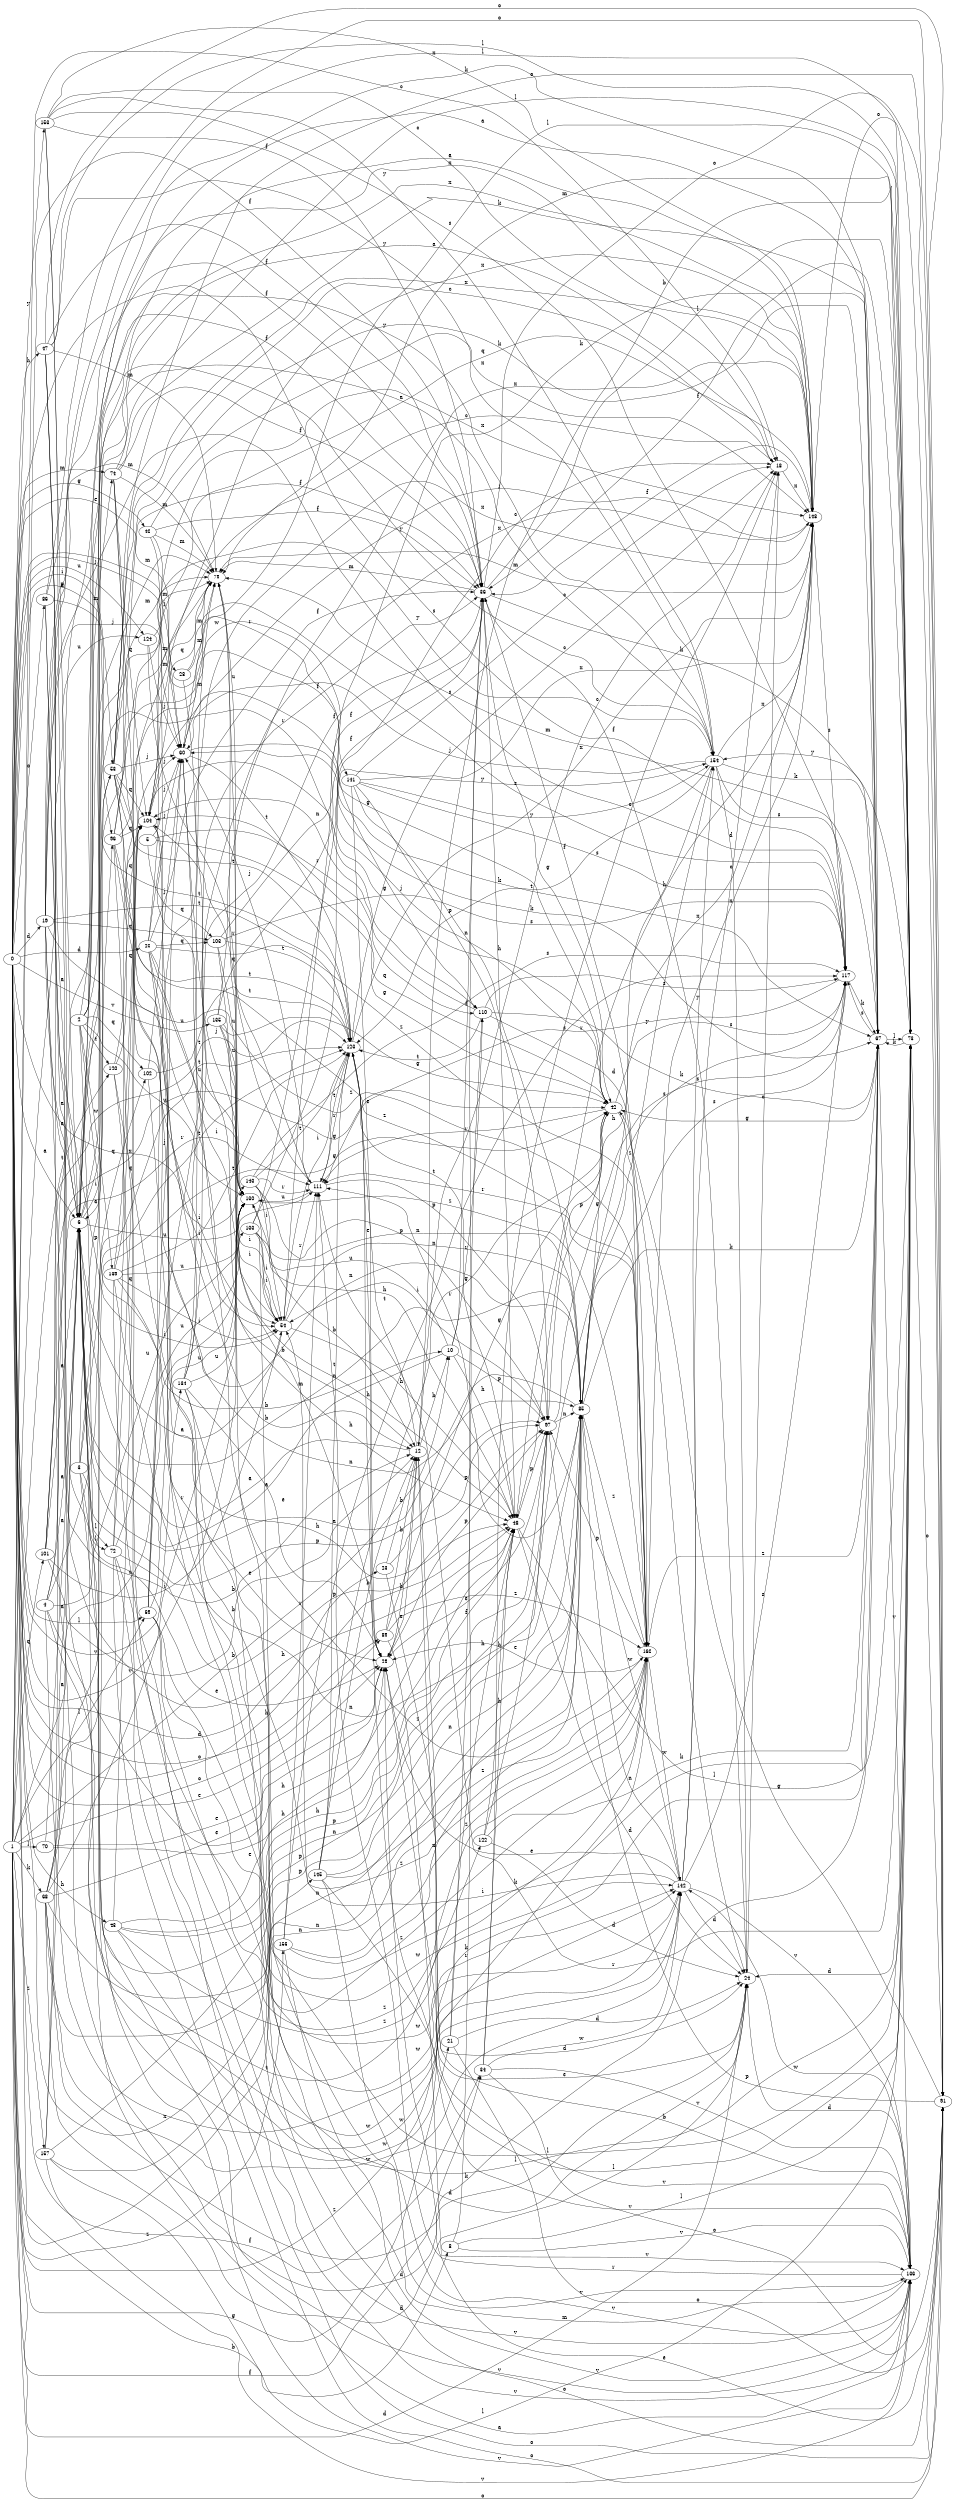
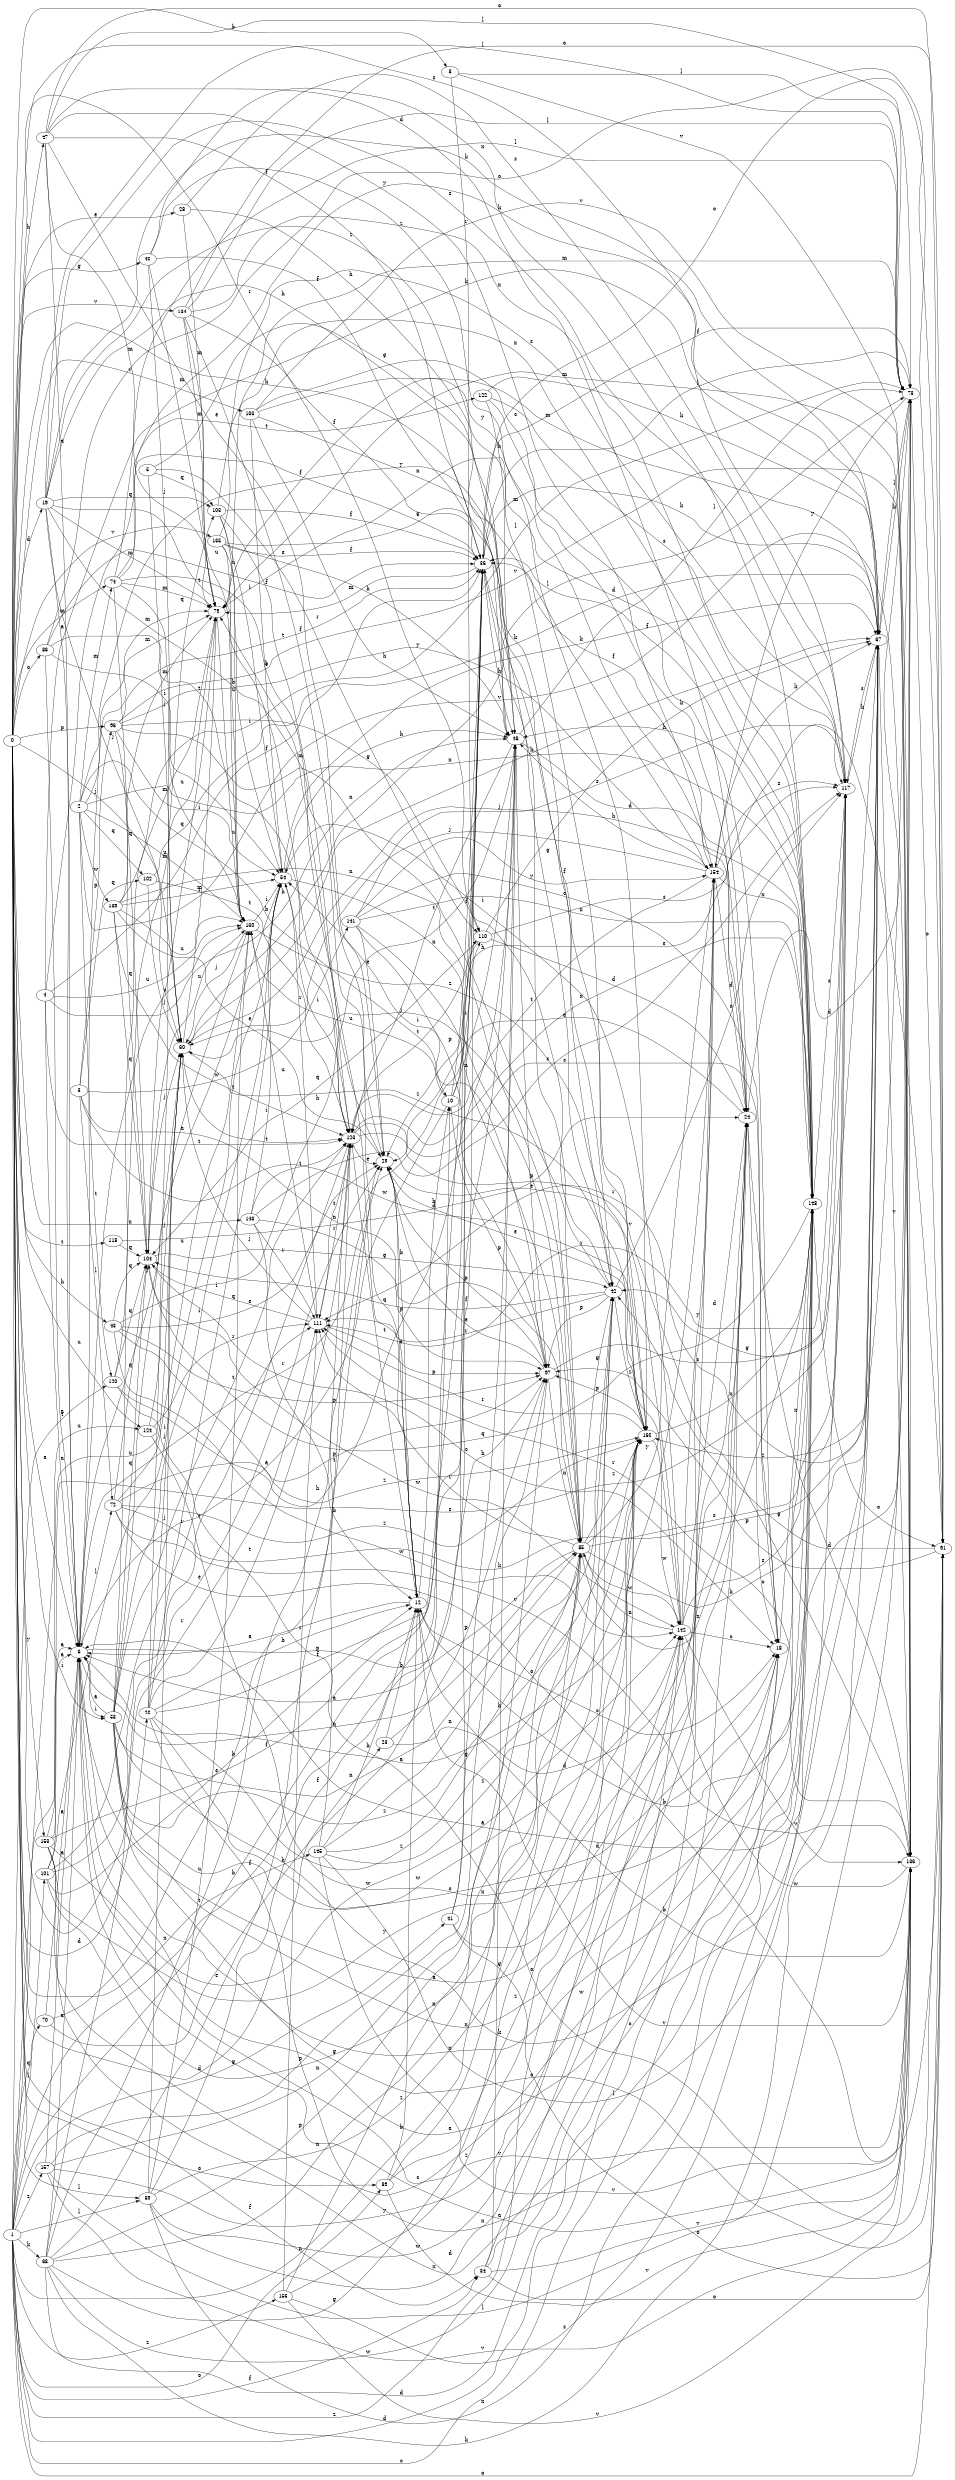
edge "110" -> "104": label "n" -> "q"
node "118": added
node "21": label "21" -> "41"
